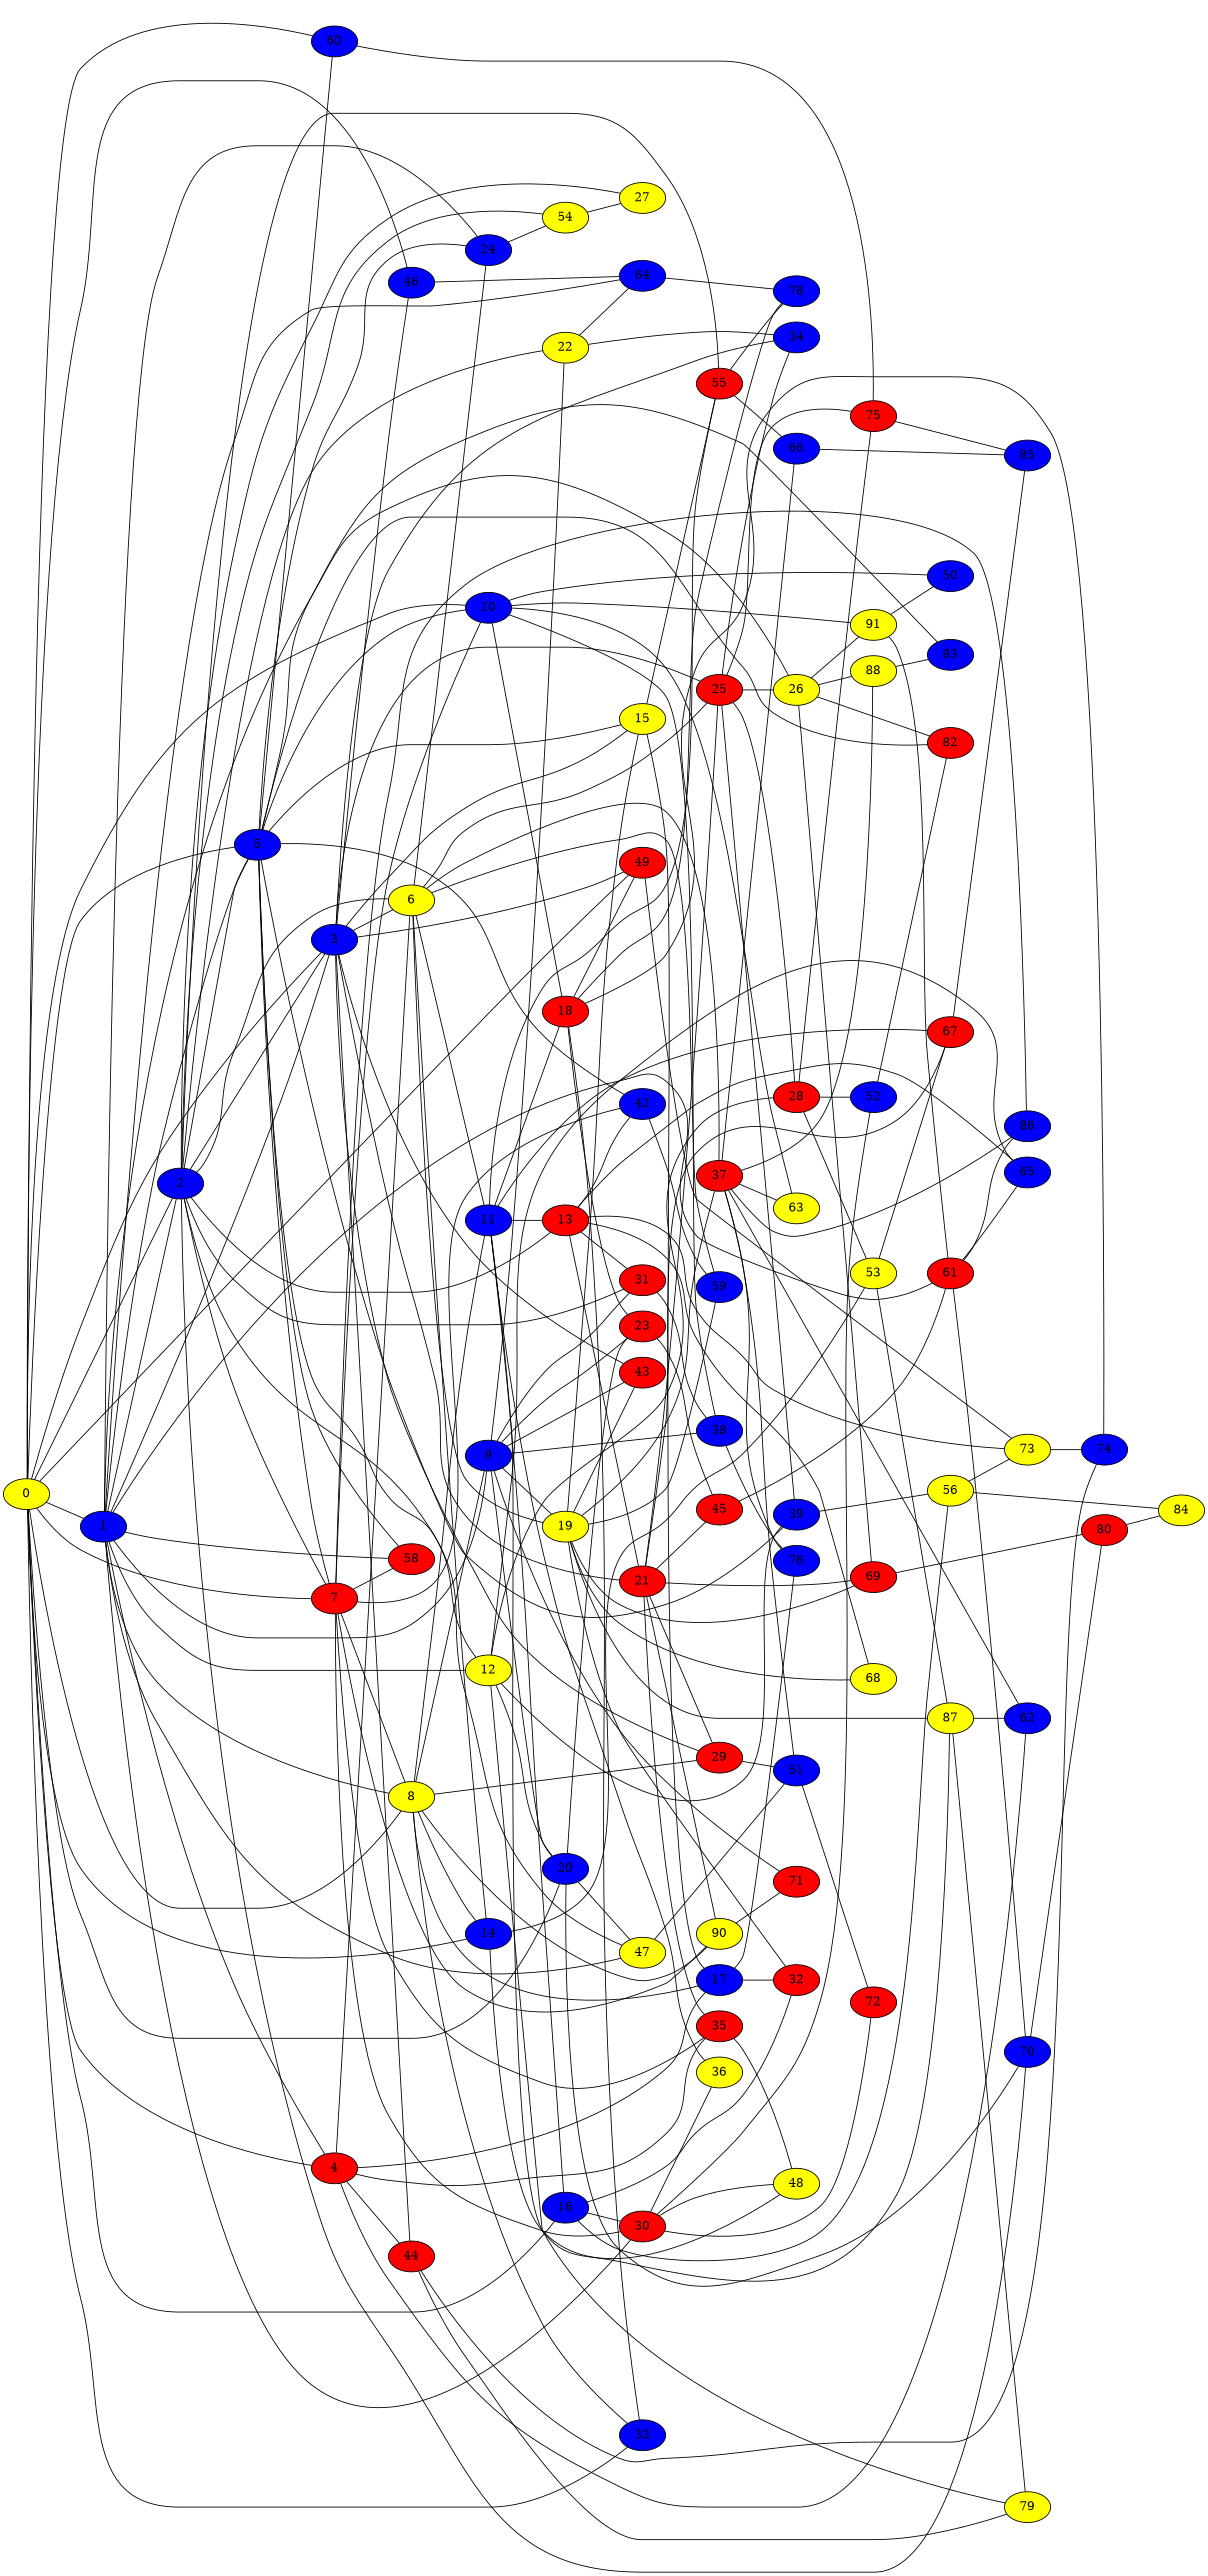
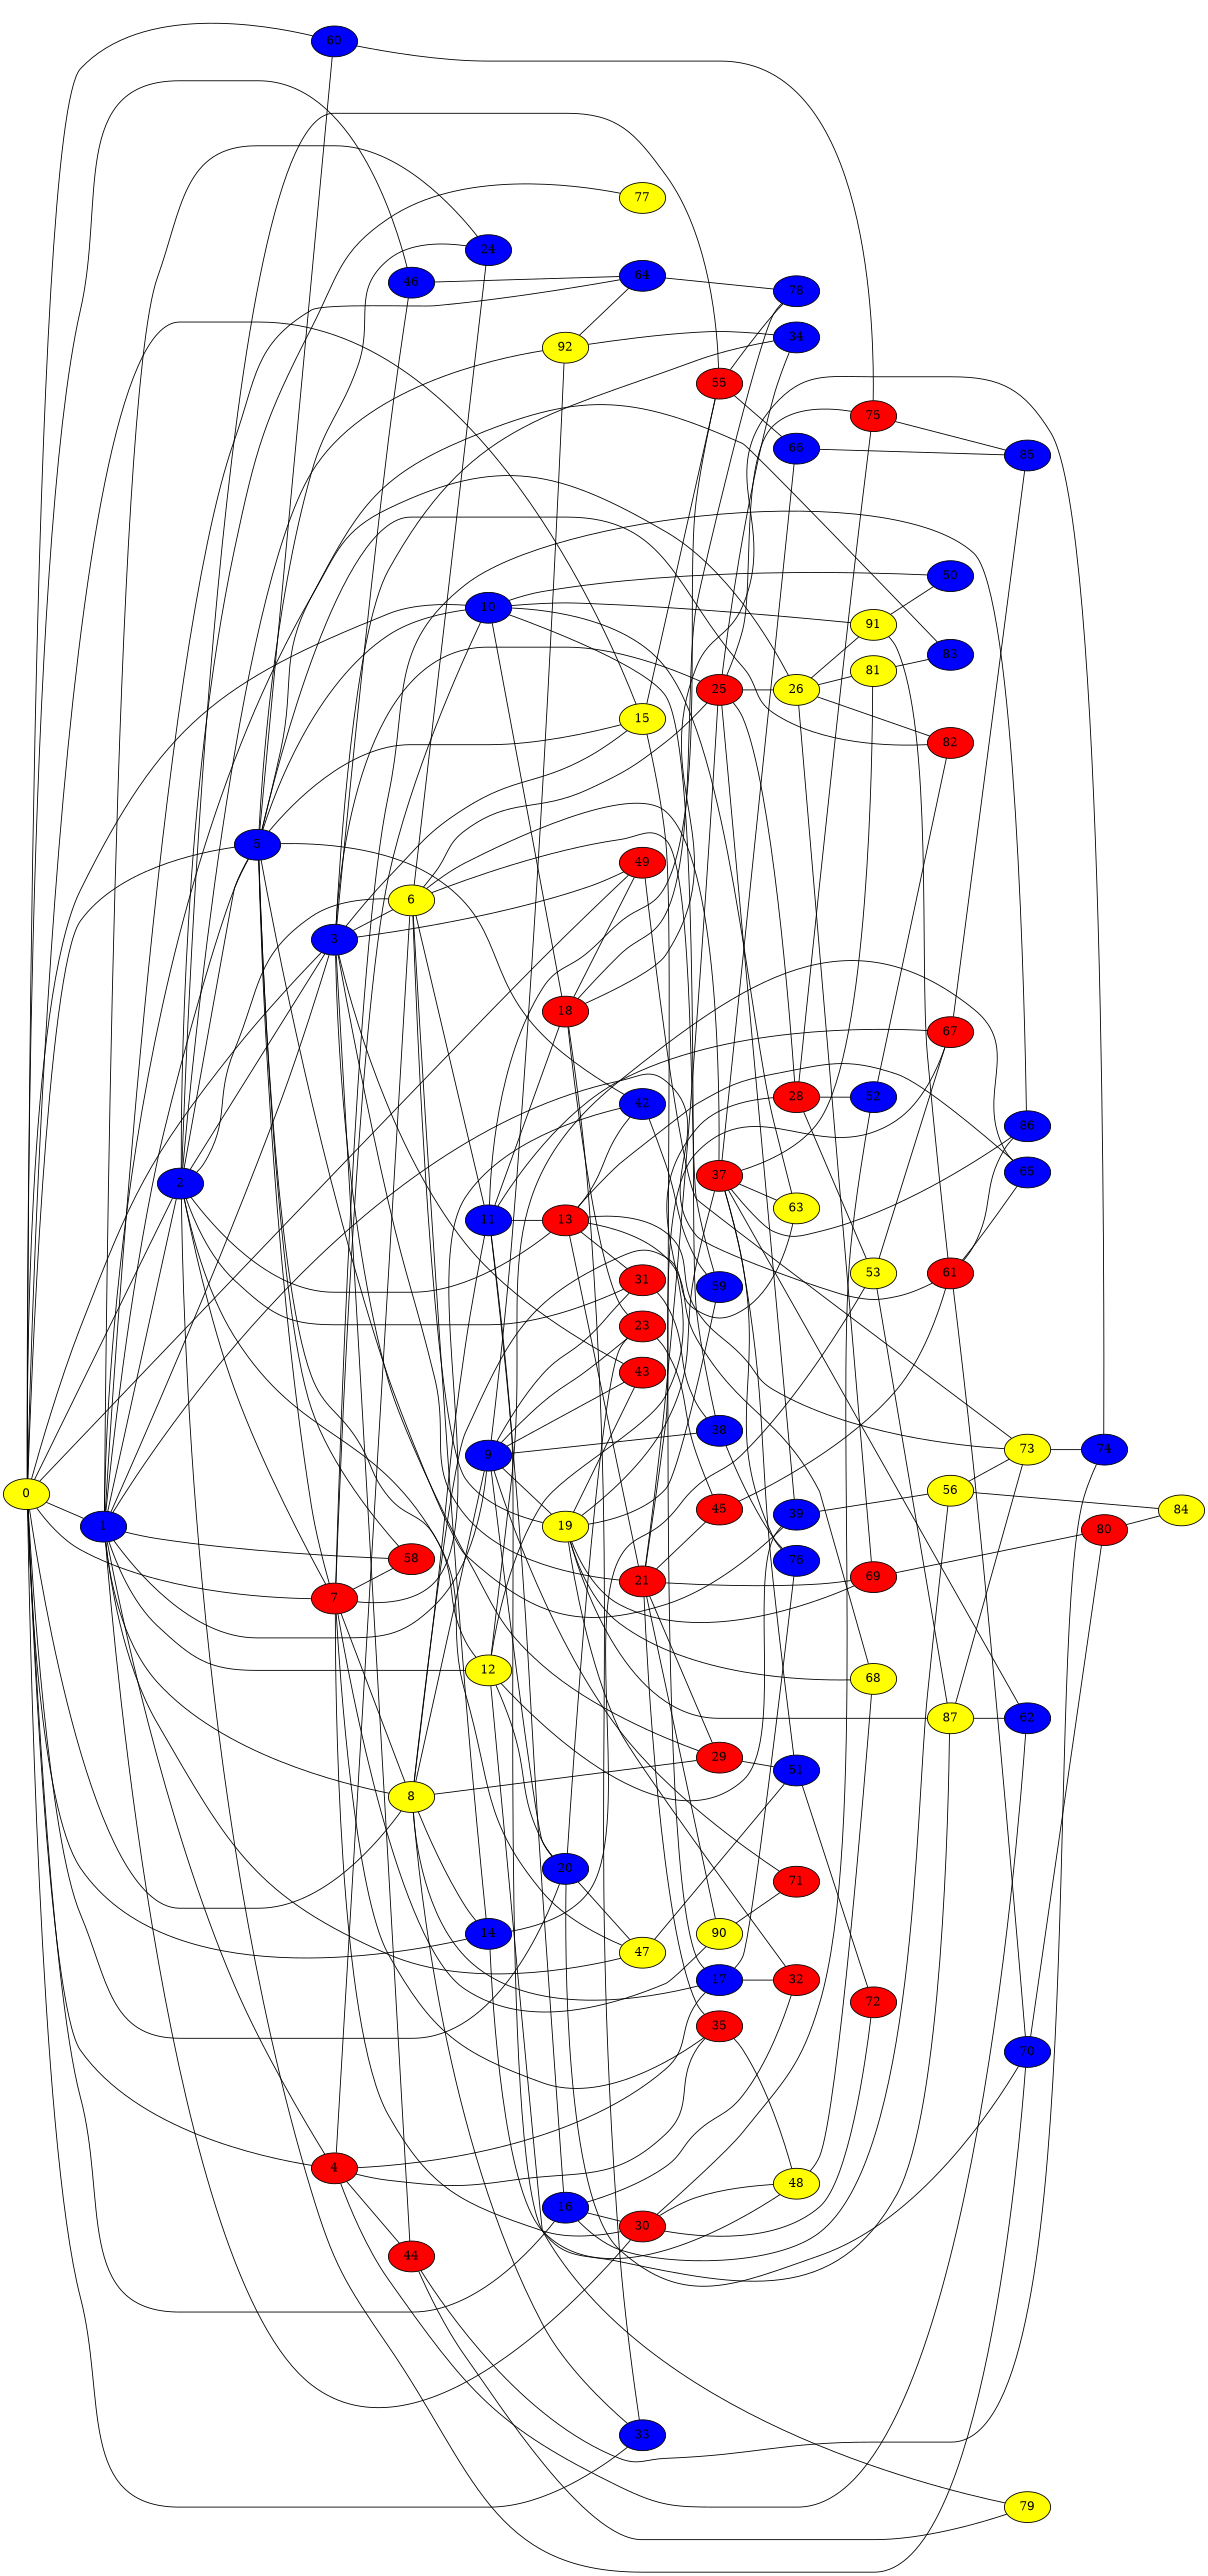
node "27": label "27" -> "77"
node "54": removed
node "22": label "22" -> "92"
node "88": label "88" -> "81"
edge "15" -- "19": now "15" -- "0"
edge "8" -- "90": now "8" -- "63"
edge "68" -- "48": added
node "36": removed
edge "87" -- "79": now "87" -- "73"
